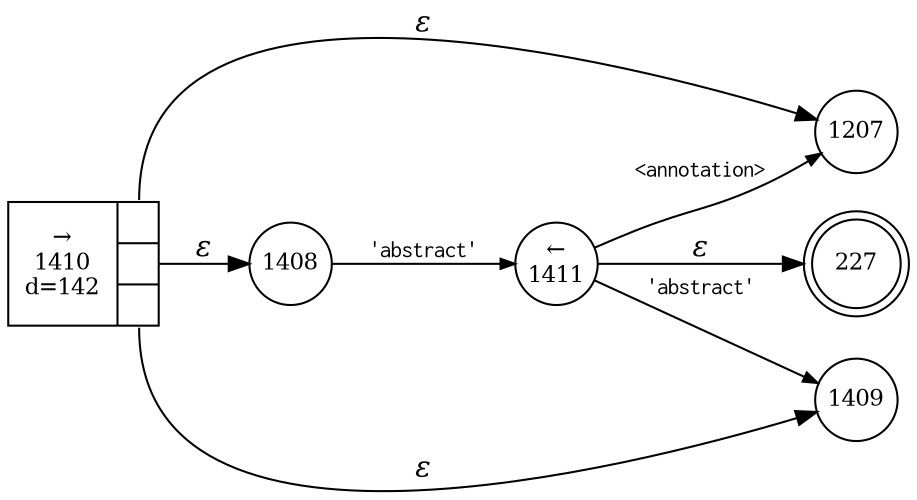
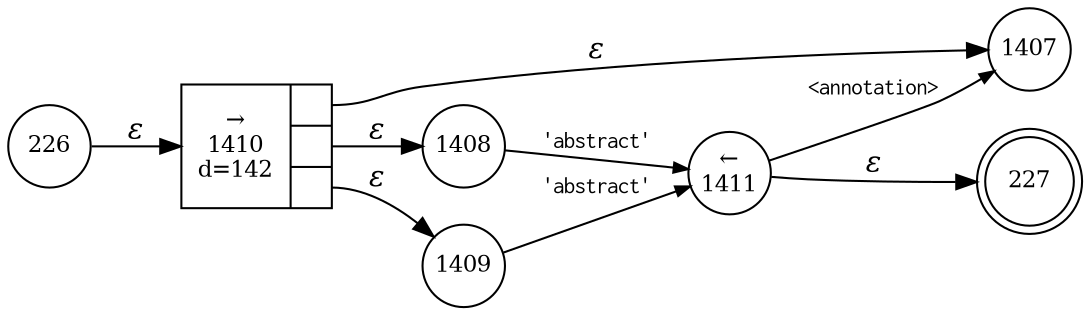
node "1207": label "1207" -> "1407"
node "226": added
edge "← 1411" -> "1409": reversed
